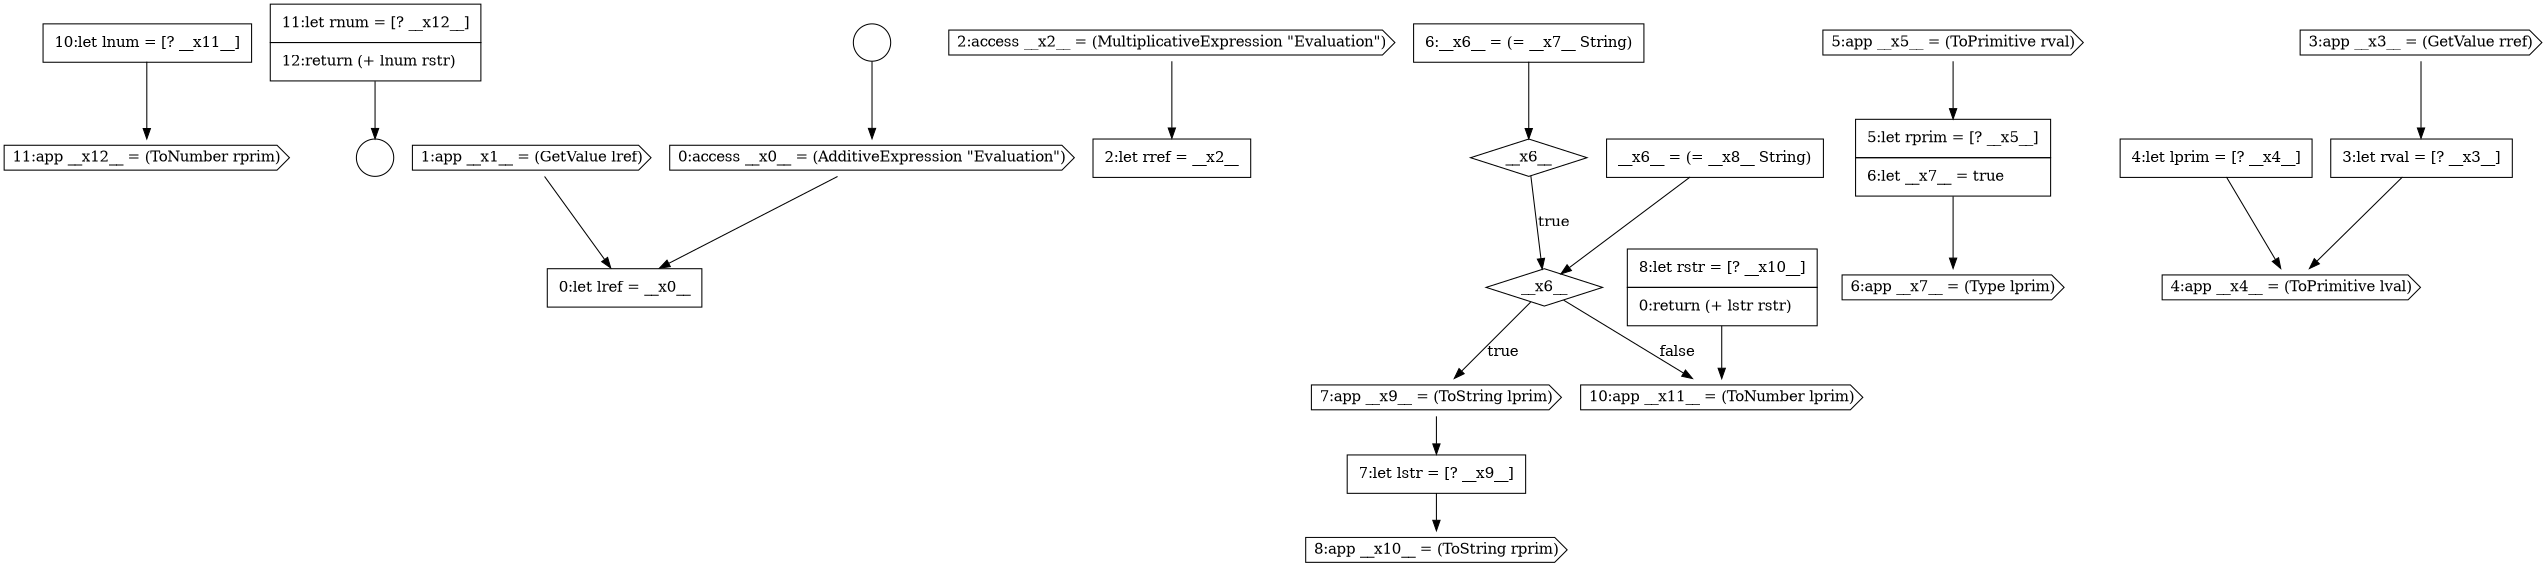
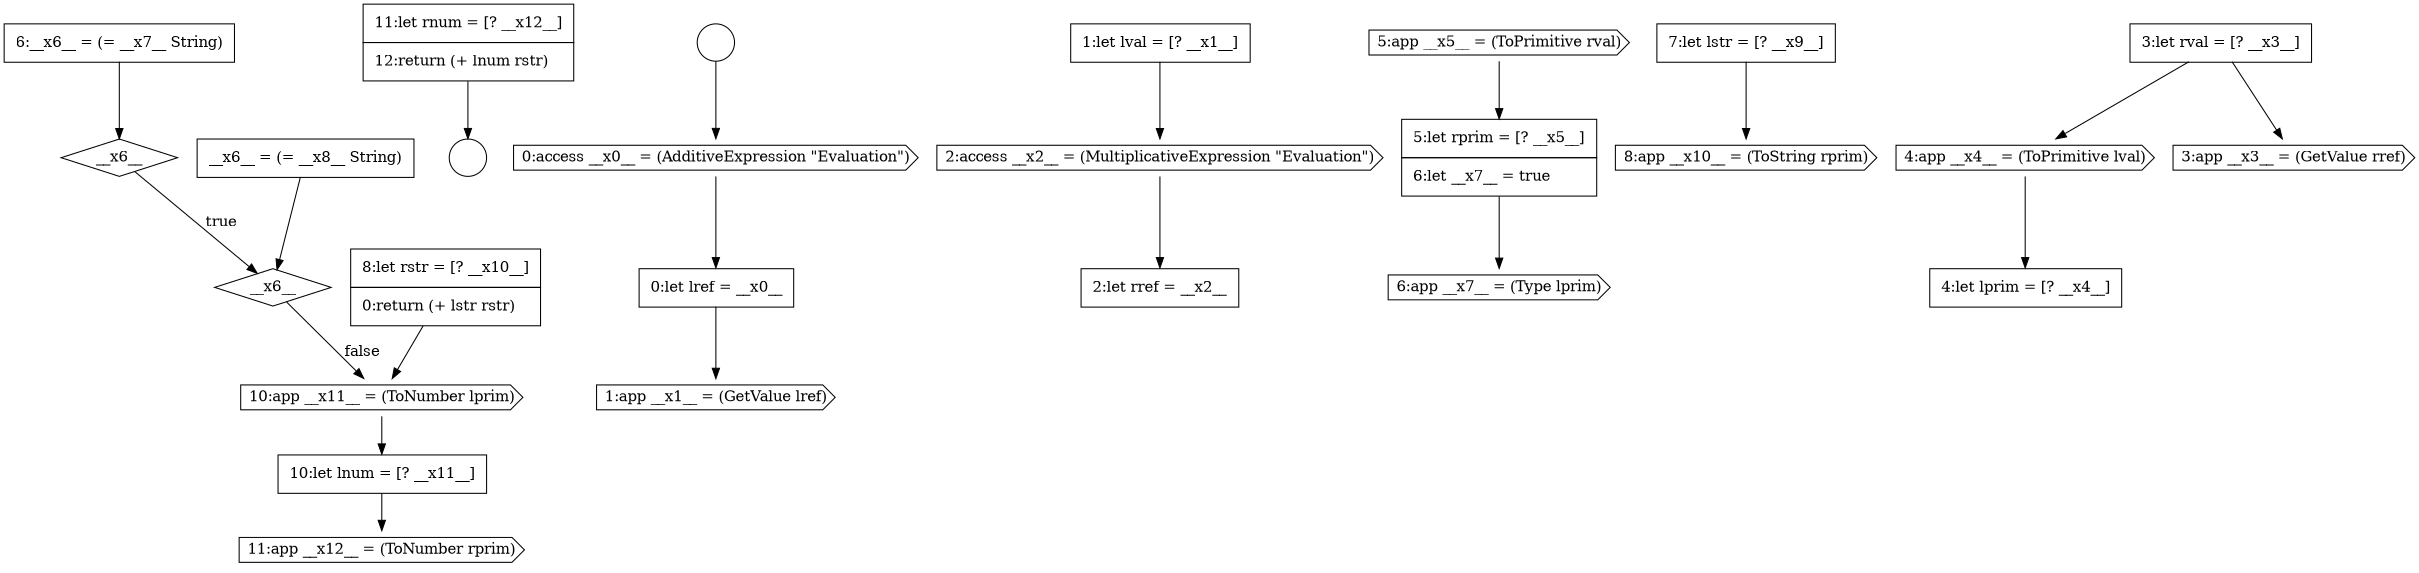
node "1:let lval = [? __x1__]": added
edge "3:app __x3__ = (GetValue rref)" -> "3:let rval = [? __x3__]": reversed
edge "1:app __x1__ = (GetValue lref)" -> "0:let lref = __x0__": reversed
edge "4:let lprim = [? __x4__]" -> "4:app __x4__ = (ToPrimitive lval)": reversed
node "7:app __x9__ = (ToString lprim)": removed
edge "10:app __x11__ = (ToNumber lprim)" -> "10:let lnum = [? __x11__]": added
